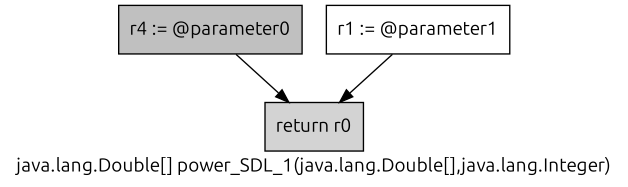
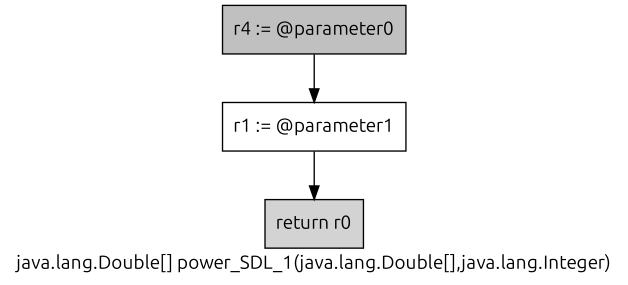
edge "r4 := @parameter0" -> "return r0": now "r4 := @parameter0" -> "r1 := @parameter1"
